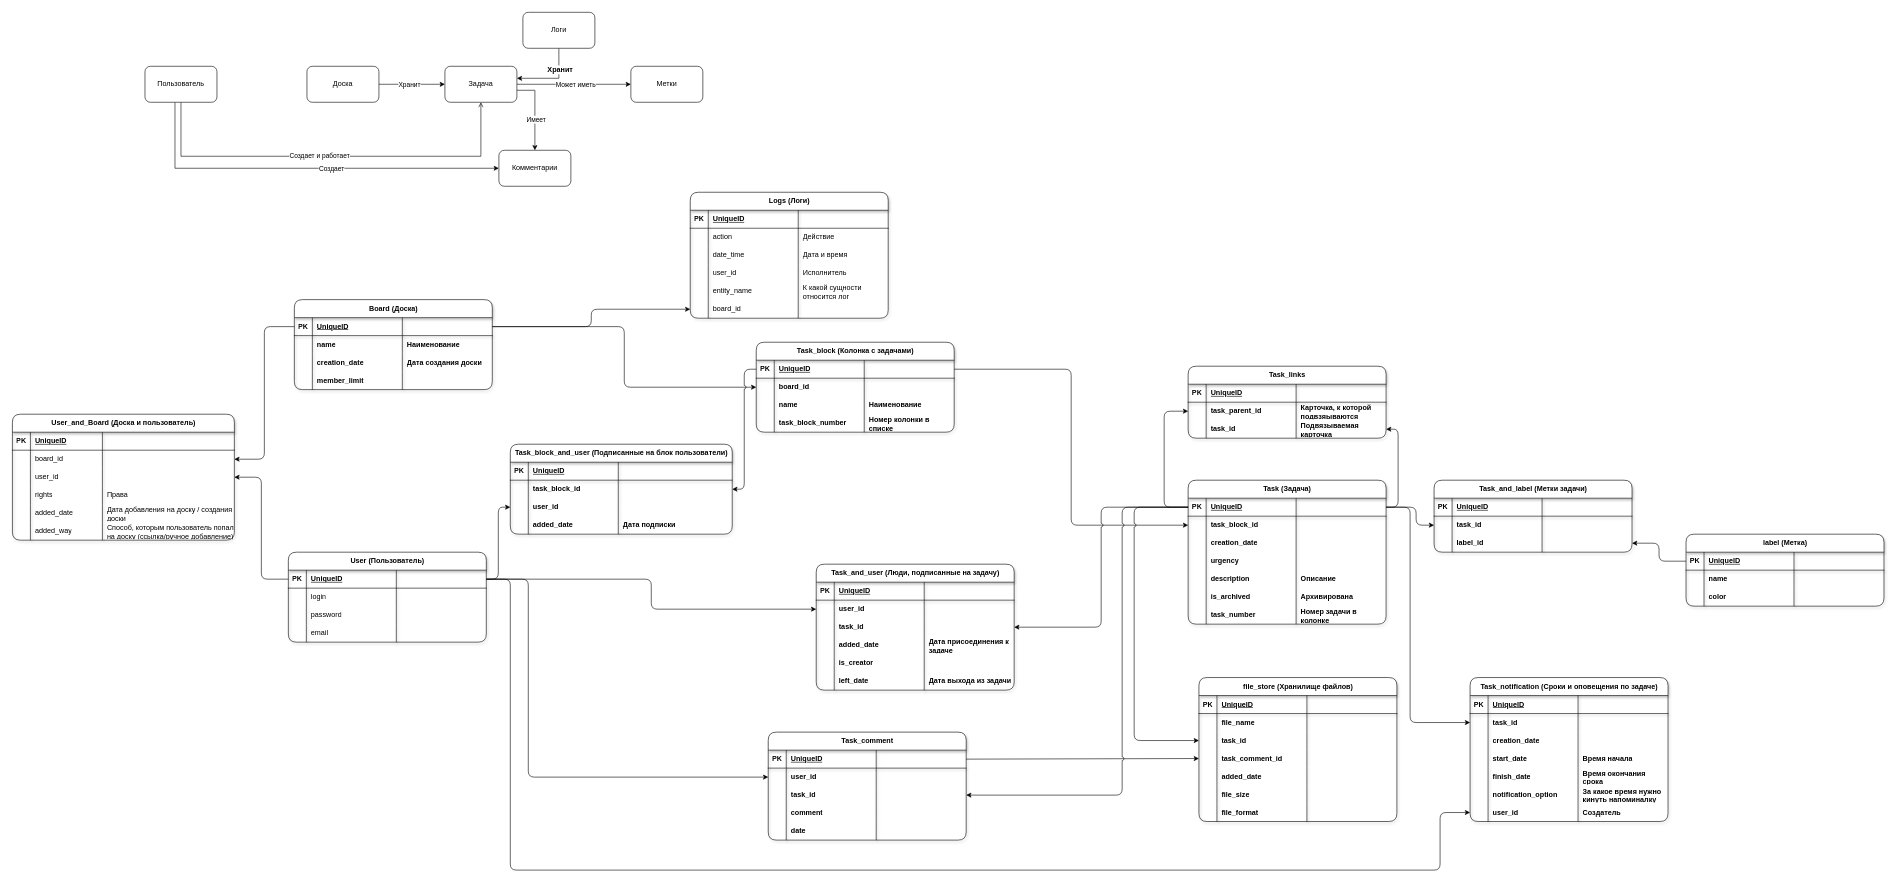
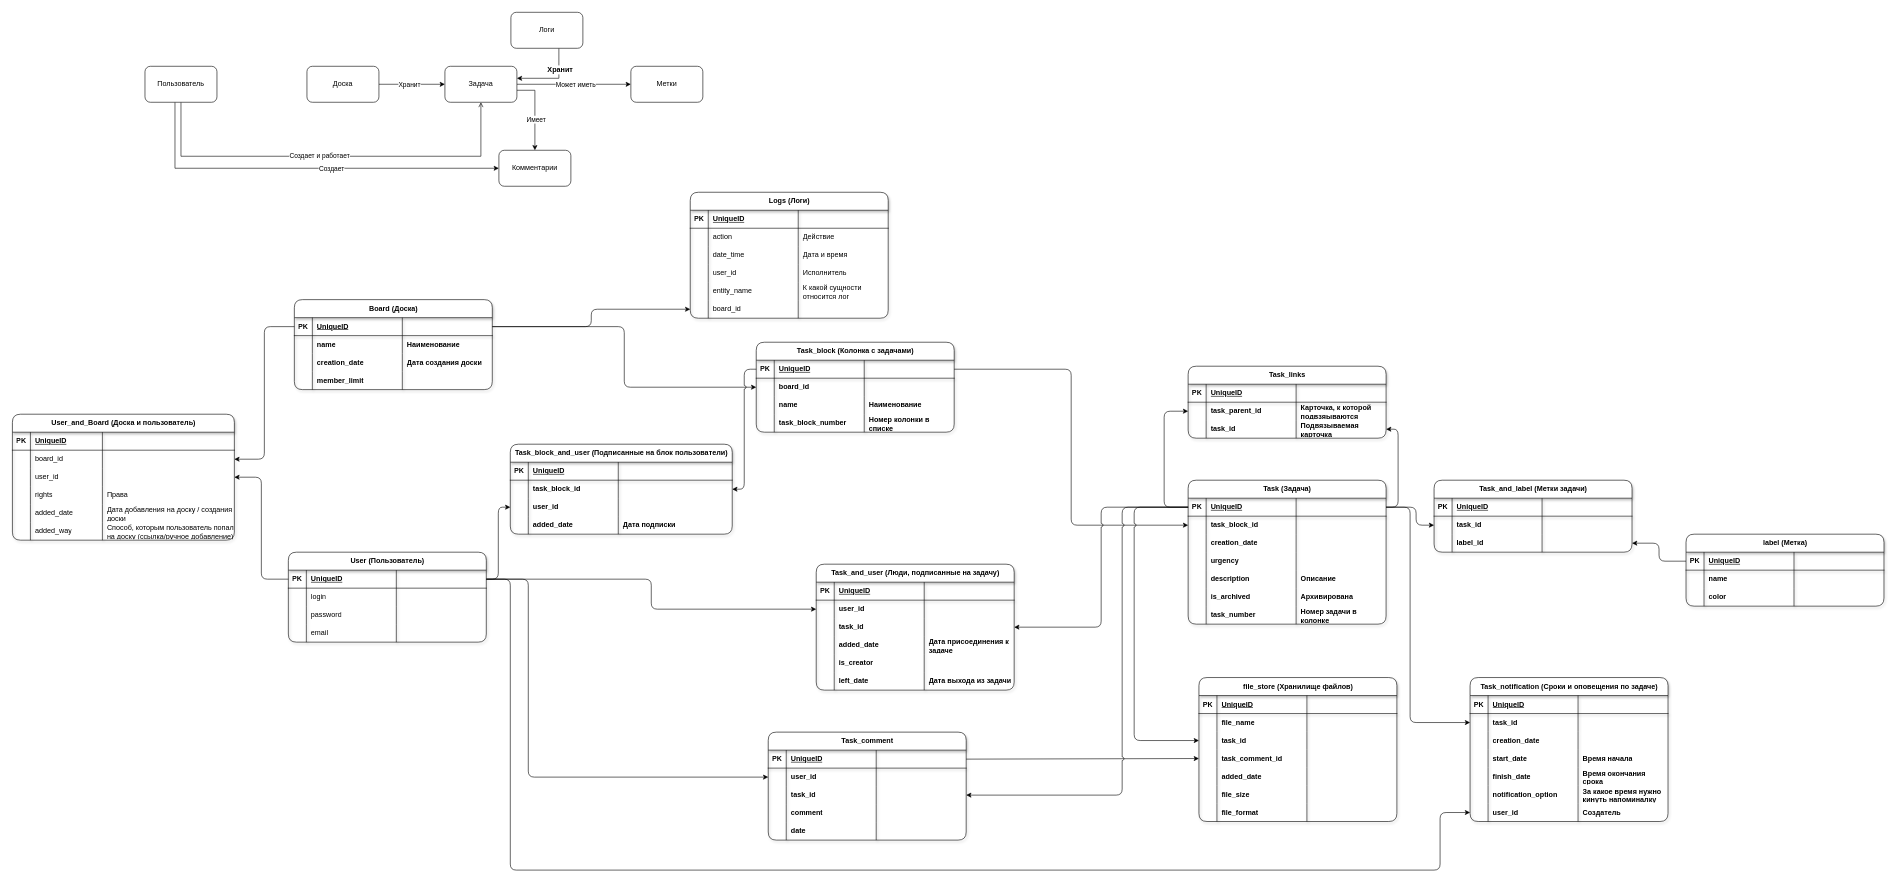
node "Логи": moved (559, 30) -> (547, 30)
